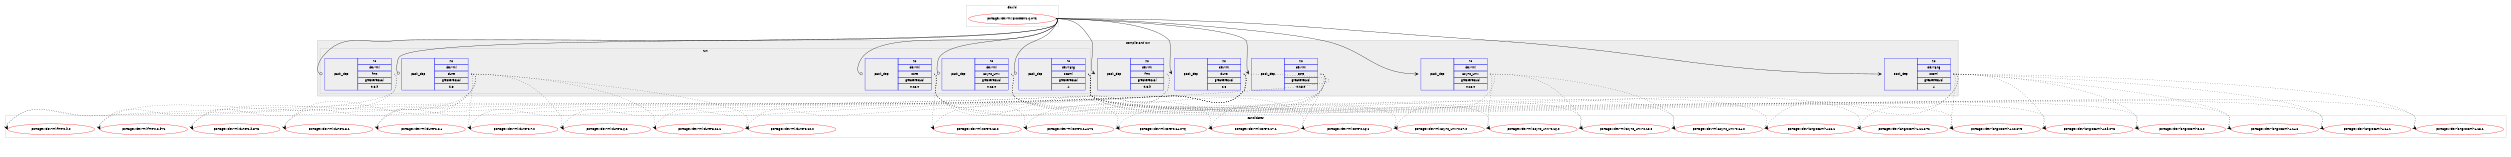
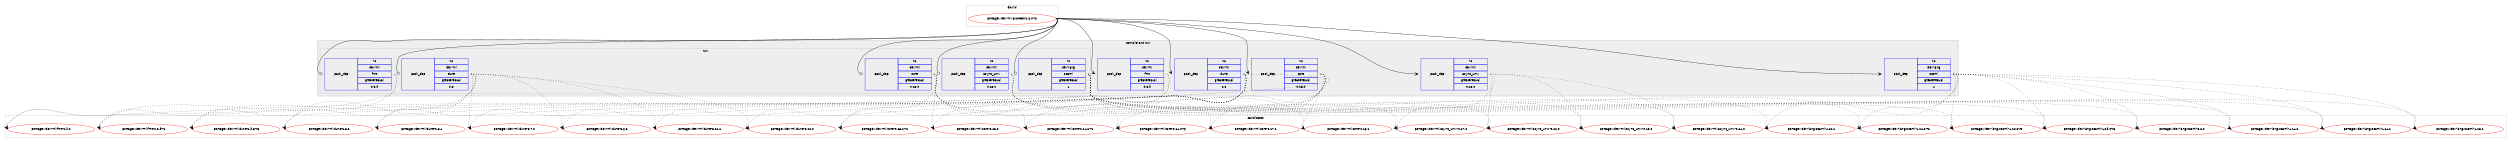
node "portage://dev-ml/core-0.15.1-r1": added
